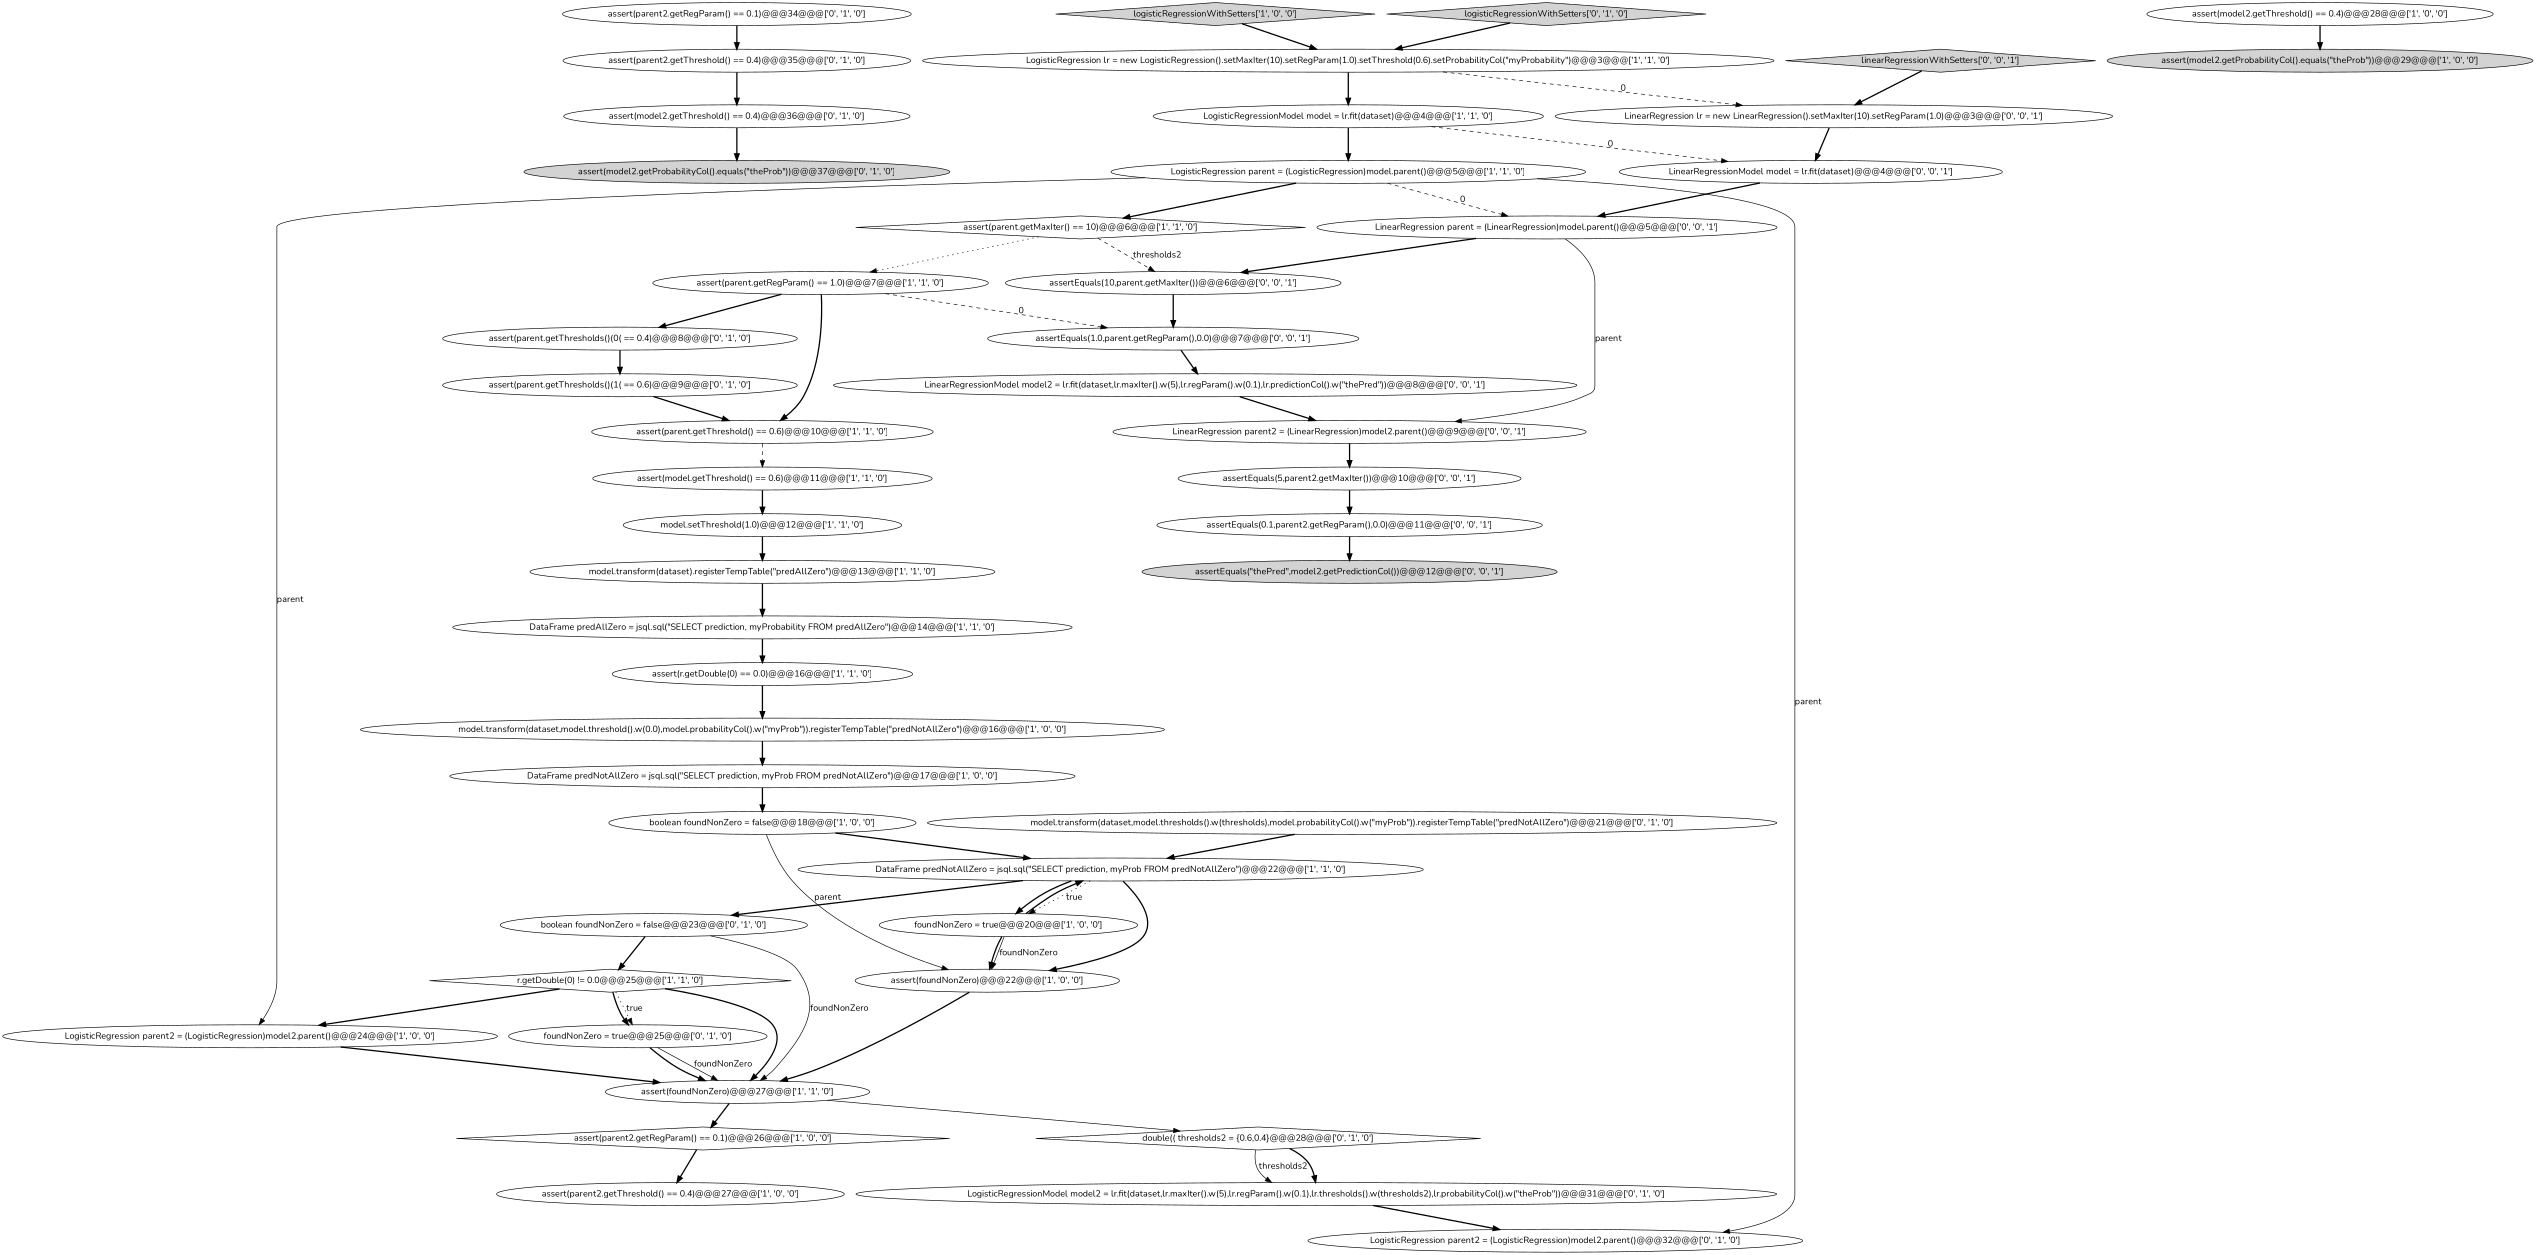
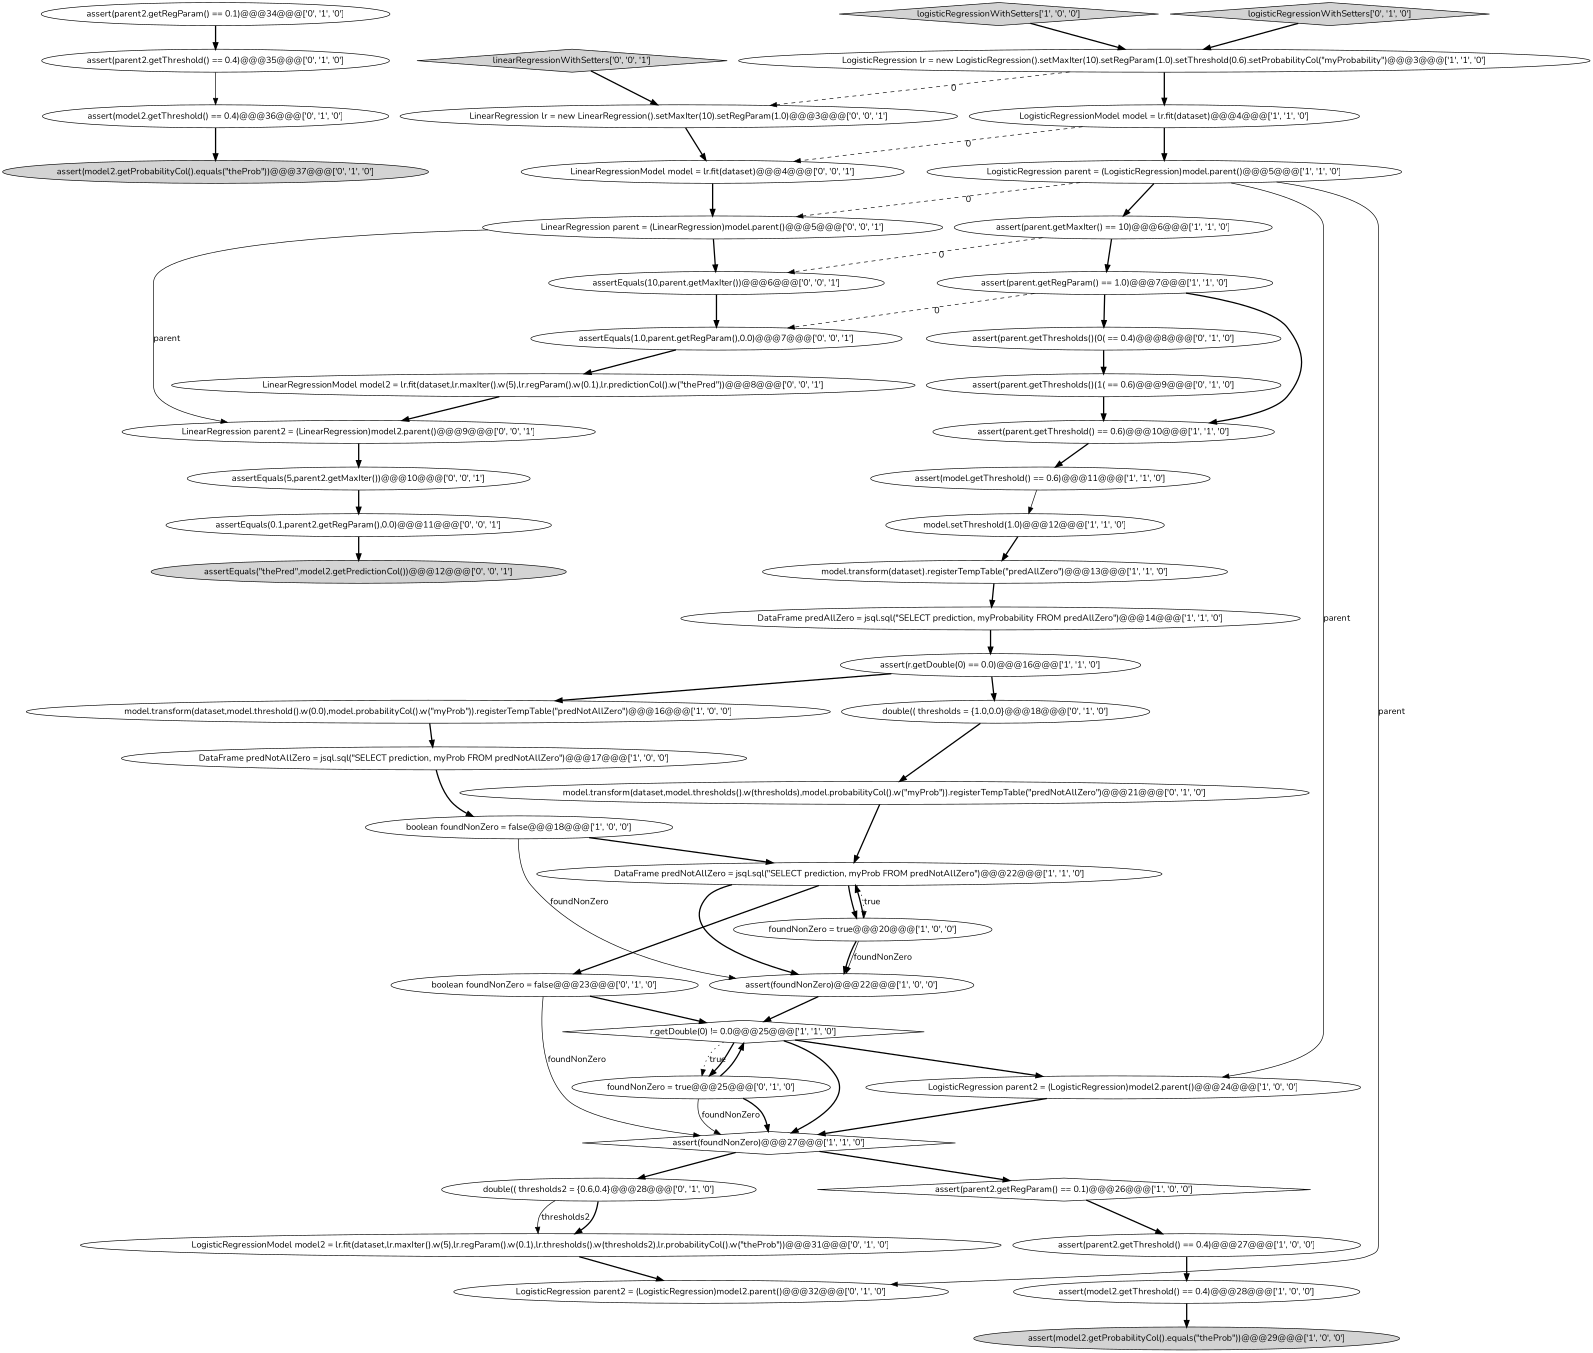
edge "assert(parent2.getThreshold() == 0.4)@@@35@@@['0', '1', '0']" -> "assert(model2.getThreshold() == 0.4)@@@36@@@['0', '1', '0']": style bold -> solid
node "assert(parent.getMaxIter() == 10)@@@6@@@['1', '1', '0']": shape diamond -> ellipse
edge "assert(parent.getMaxIter() == 10)@@@6@@@['1', '1', '0']" -> "assert(parent.getRegParam() == 1.0)@@@7@@@['1', '1', '0']": style dotted -> bold
edge "assert(parent.getMaxIter() == 10)@@@6@@@['1', '1', '0']" -> "assertEquals(10,parent.getMaxIter())@@@6@@@['0', '0', '1']": label "thresholds2" -> "0"
edge "assert(parent.getThreshold() == 0.6)@@@10@@@['1', '1', '0']" -> "assert(model.getThreshold() == 0.6)@@@11@@@['1', '1', '0']": style dashed -> bold
edge "assert(model.getThreshold() == 0.6)@@@11@@@['1', '1', '0']" -> "model.setThreshold(1.0)@@@12@@@['1', '1', '0']": style bold -> solid
node "double(( thresholds = {1.0,0.0}@@@18@@@['0', '1', '0']": added
edge "boolean foundNonZero = false@@@18@@@['1', '0', '0']" -> "assert(foundNonZero)@@@22@@@['1', '0', '0']": label "parent" -> "foundNonZero"
edge "assert(foundNonZero)@@@22@@@['1', '0', '0']" -> "assert(foundNonZero)@@@27@@@['1', '1', '0']": now "assert(foundNonZero)@@@22@@@['1', '0', '0']" -> "r.getDouble(0) != 0.0@@@25@@@['1', '1', '0']"
edge "foundNonZero = true@@@25@@@['0', '1', '0']" -> "r.getDouble(0) != 0.0@@@25@@@['1', '1', '0']": added
node "assert(foundNonZero)@@@27@@@['1', '1', '0']": shape ellipse -> diamond
edge "assert(foundNonZero)@@@27@@@['1', '1', '0']" -> "double(( thresholds2 = {0.6,0.4}@@@28@@@['0', '1', '0']": style solid -> bold
node "double(( thresholds2 = {0.6,0.4}@@@28@@@['0', '1', '0']": shape diamond -> ellipse
edge "assert(parent2.getThreshold() == 0.4)@@@27@@@['1', '0', '0']" -> "assert(model2.getThreshold() == 0.4)@@@28@@@['1', '0', '0']": added
